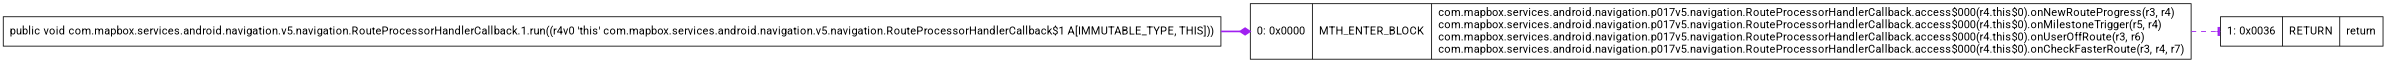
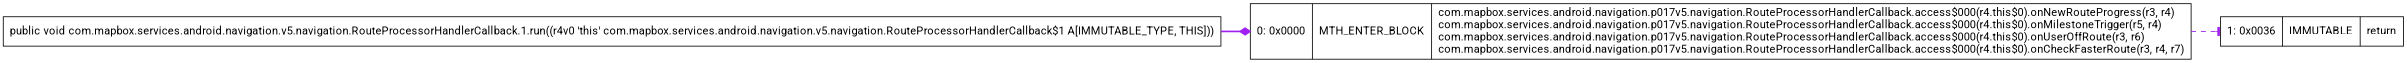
node "1: 0x0036": text "RETURN" -> "IMMUTABLE"
